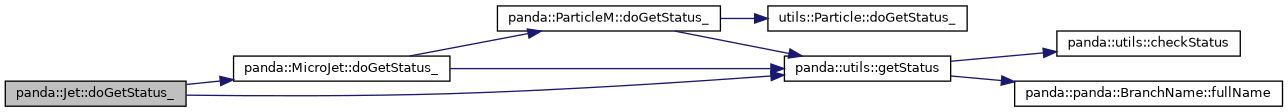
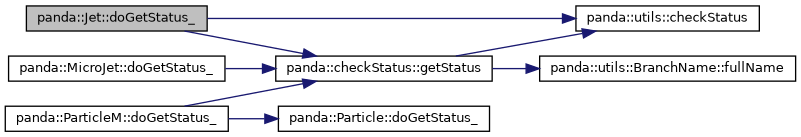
node "utils::Particle::doGetStatus_": label "utils::Particle::doGetStatus_" -> "panda::Particle::doGetStatus_"
edge "panda::MicroJet::doGetStatus_" -> "panda::ParticleM::doGetStatus_": removed
node "panda::utils::getStatus": label "panda::utils::getStatus" -> "panda::checkStatus::getStatus"
edge "panda::Jet::doGetStatus_" -> "panda::MicroJet::doGetStatus_": now "panda::Jet::doGetStatus_" -> "panda::utils::checkStatus"
node "panda::panda::BranchName::fullName": label "panda::panda::BranchName::fullName" -> "panda::utils::BranchName::fullName"
